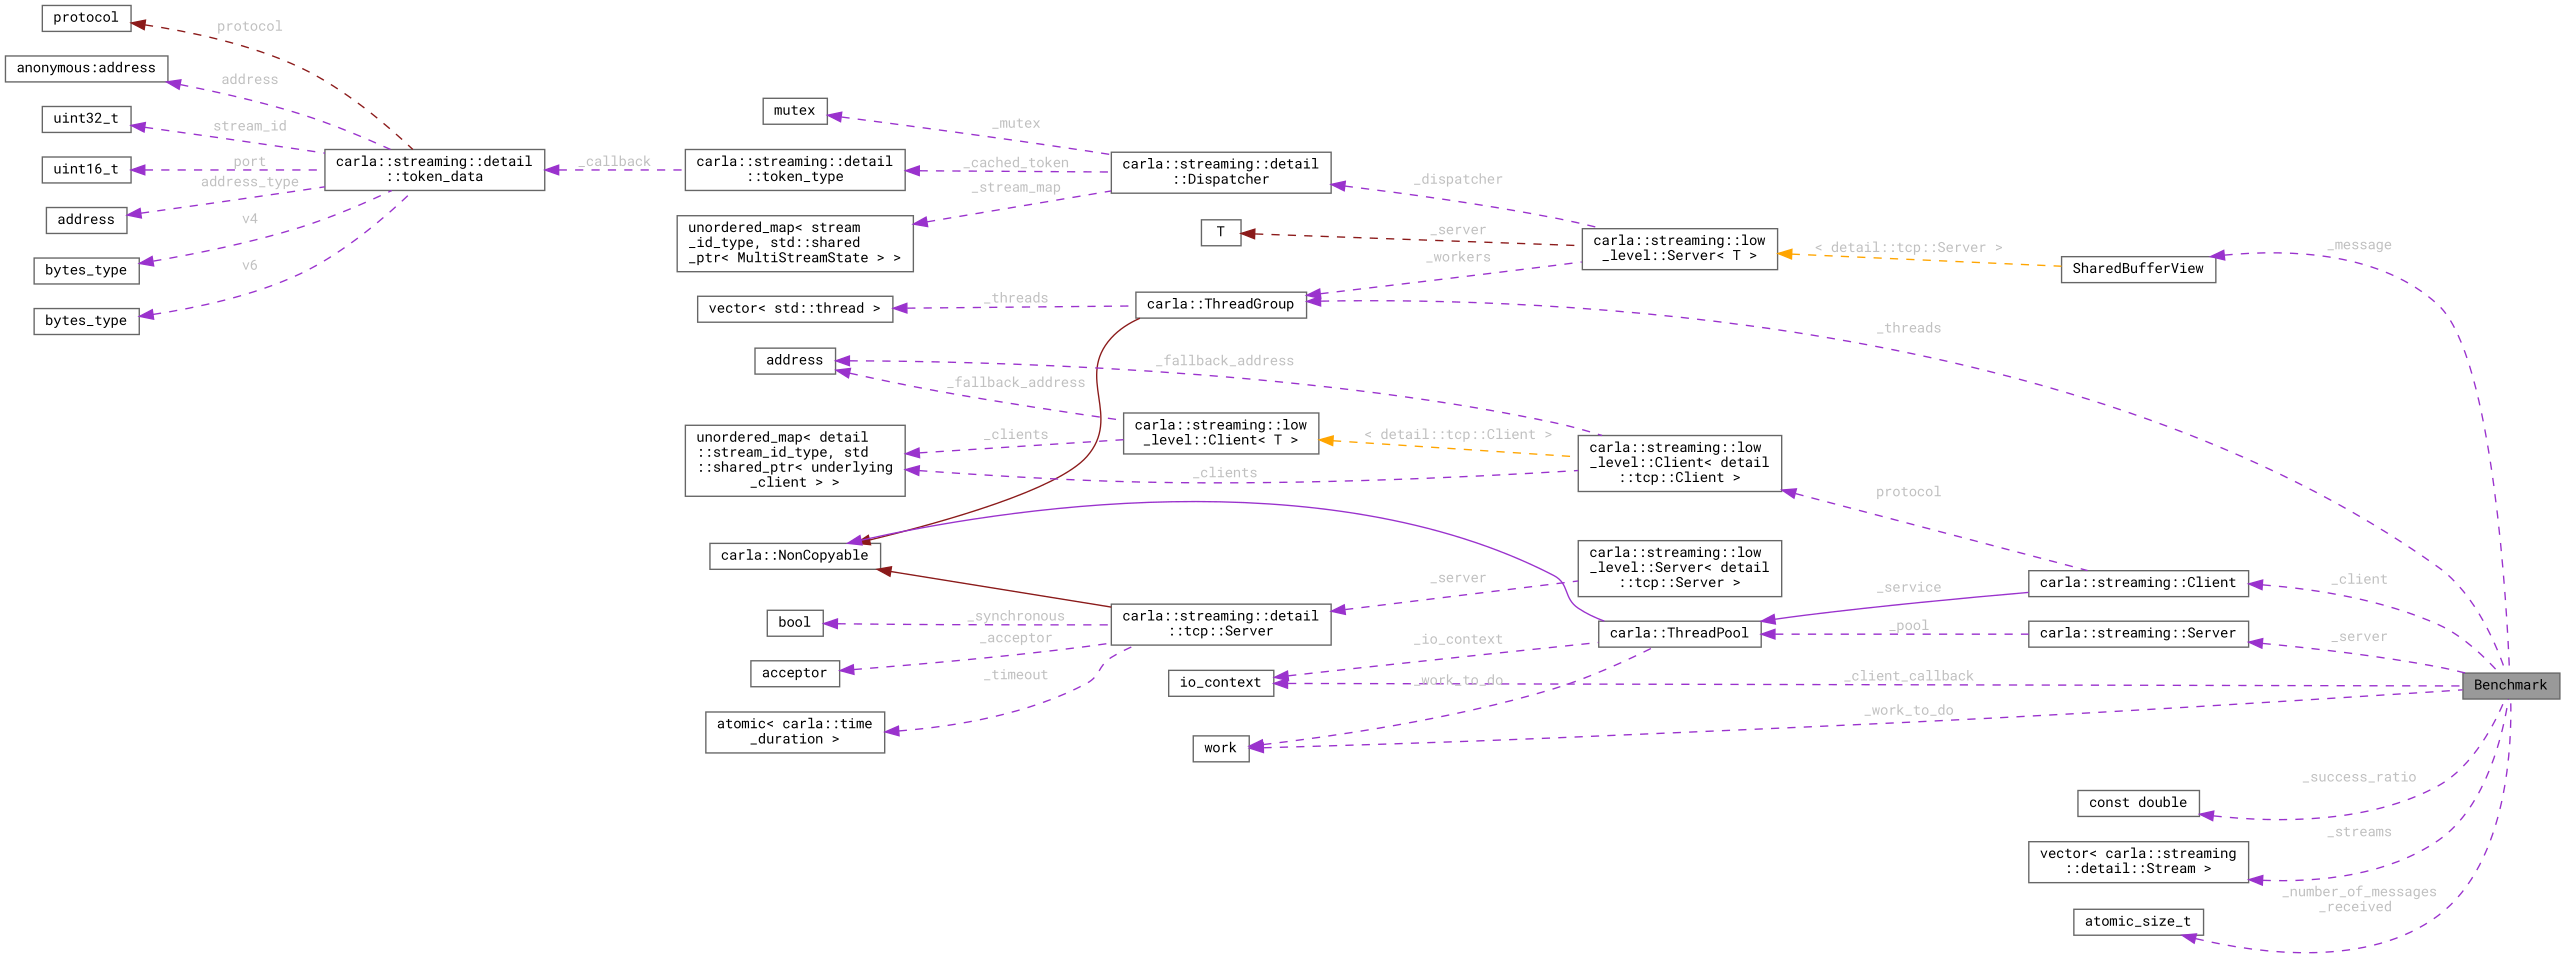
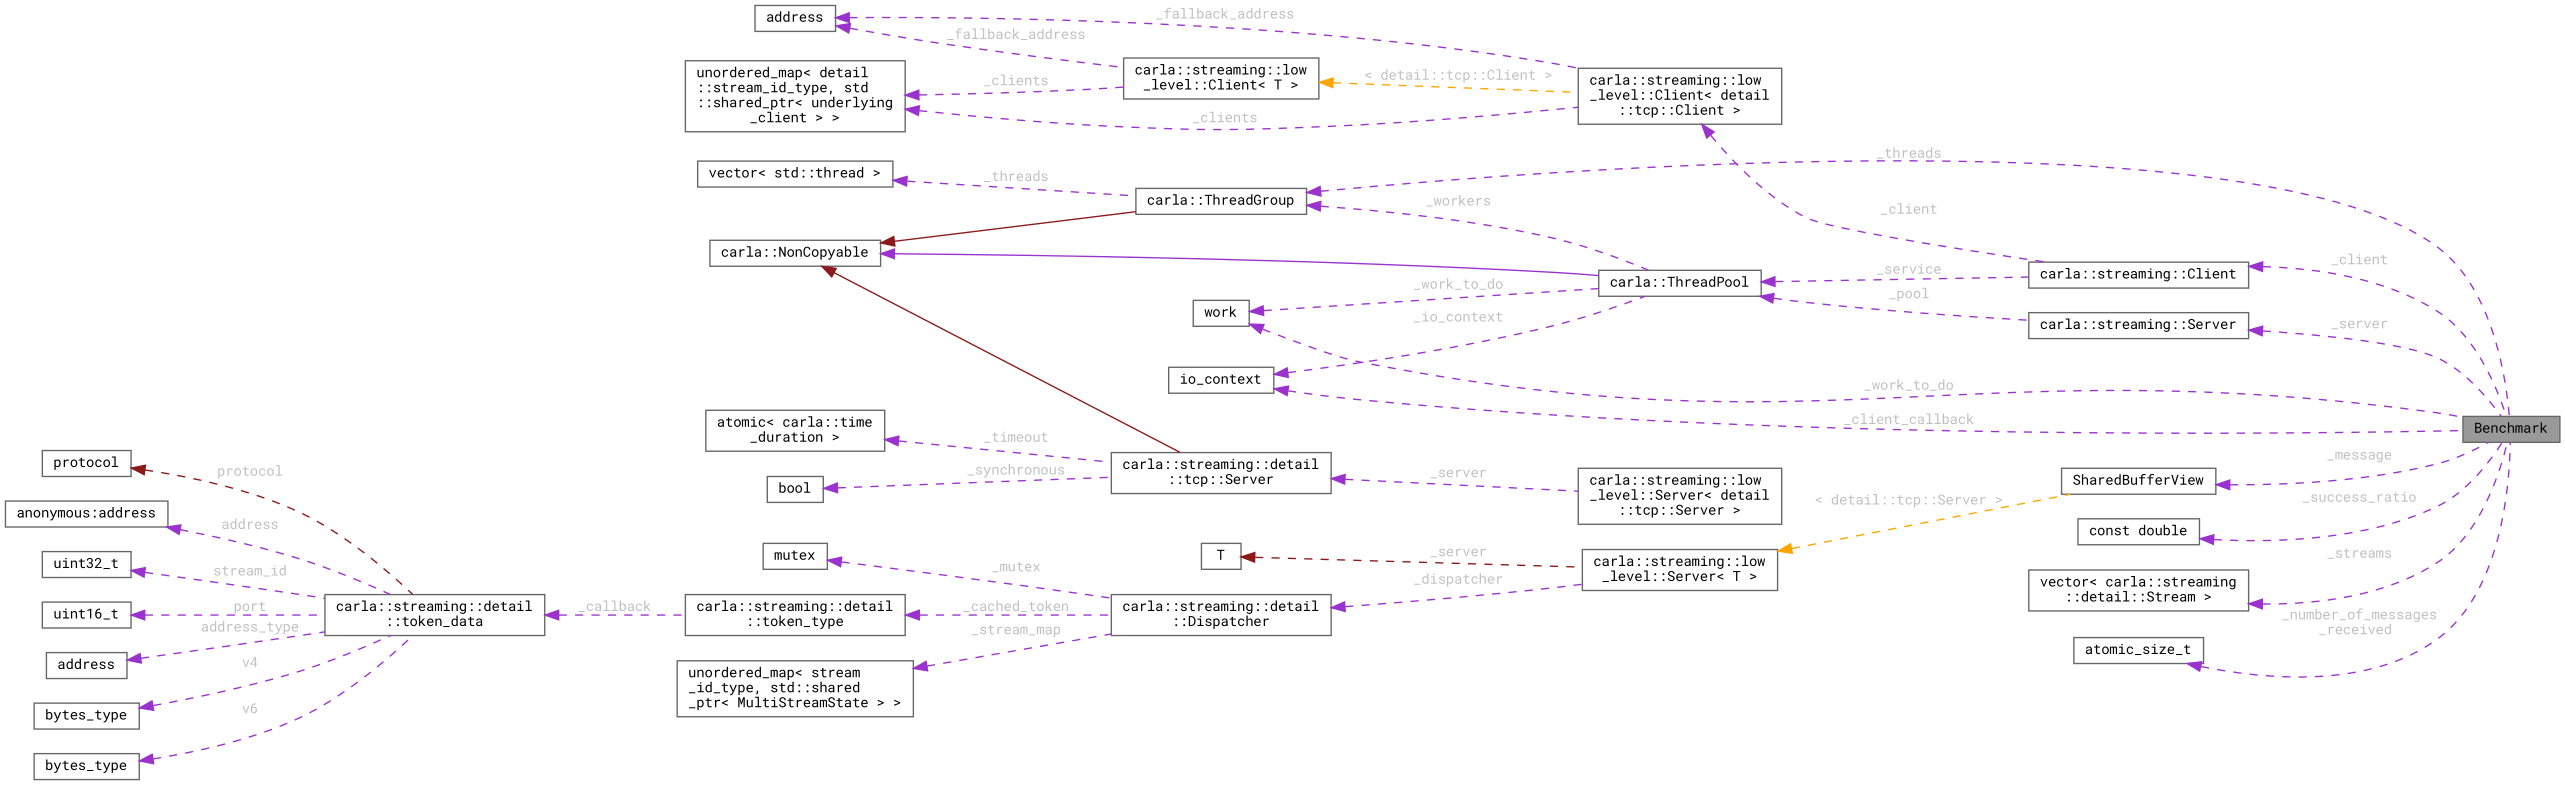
edge "carla::streaming::low _level::Server< T >" -> "carla::ThreadGroup": now "carla::ThreadPool" -> "carla::ThreadGroup"
edge "carla::streaming::Client" -> "carla::streaming::low _level::Client< detail ::tcp::Client >": label " protocol" -> " _client"
edge "carla::streaming::Client" -> "carla::ThreadPool": style solid -> dashed
node "acceptor": removed
